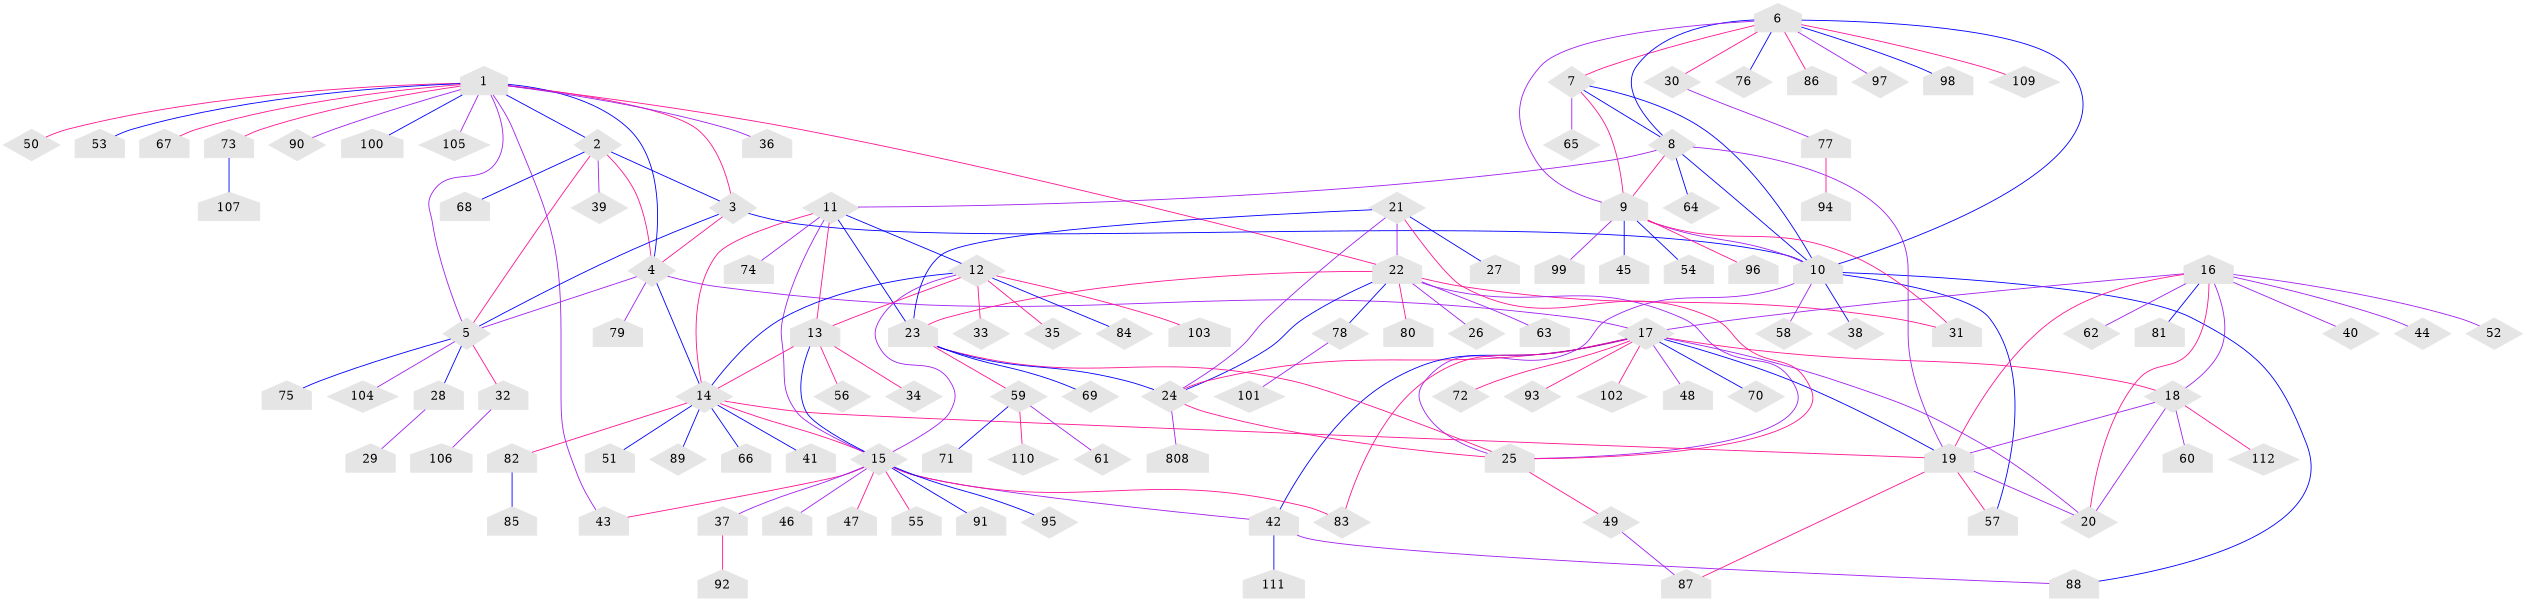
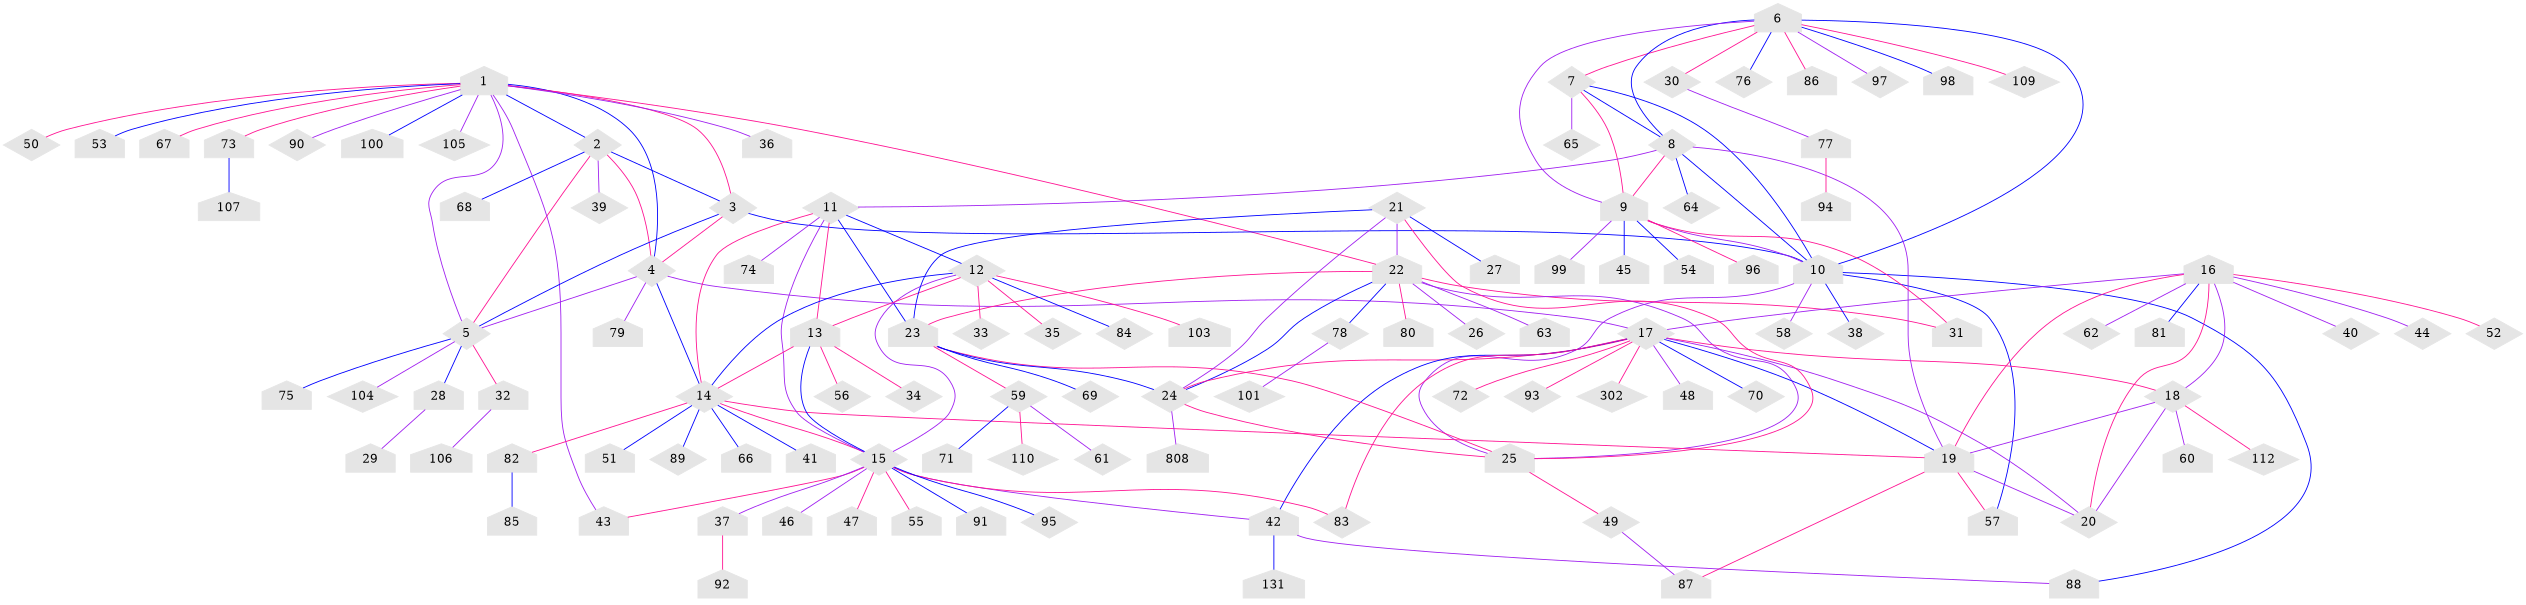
edge "16" -- "52": color purple -> deeppink
node "102": label "102" -> "302"
node "111": label "111" -> "131"
